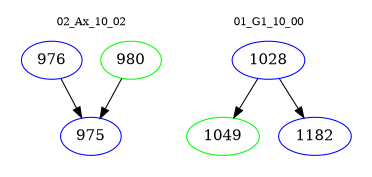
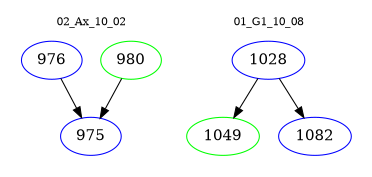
cluster "01_G1_10_00": label "01_G1_10_00" -> "01_G1_10_08"
node "1182": label "1182" -> "1082"
